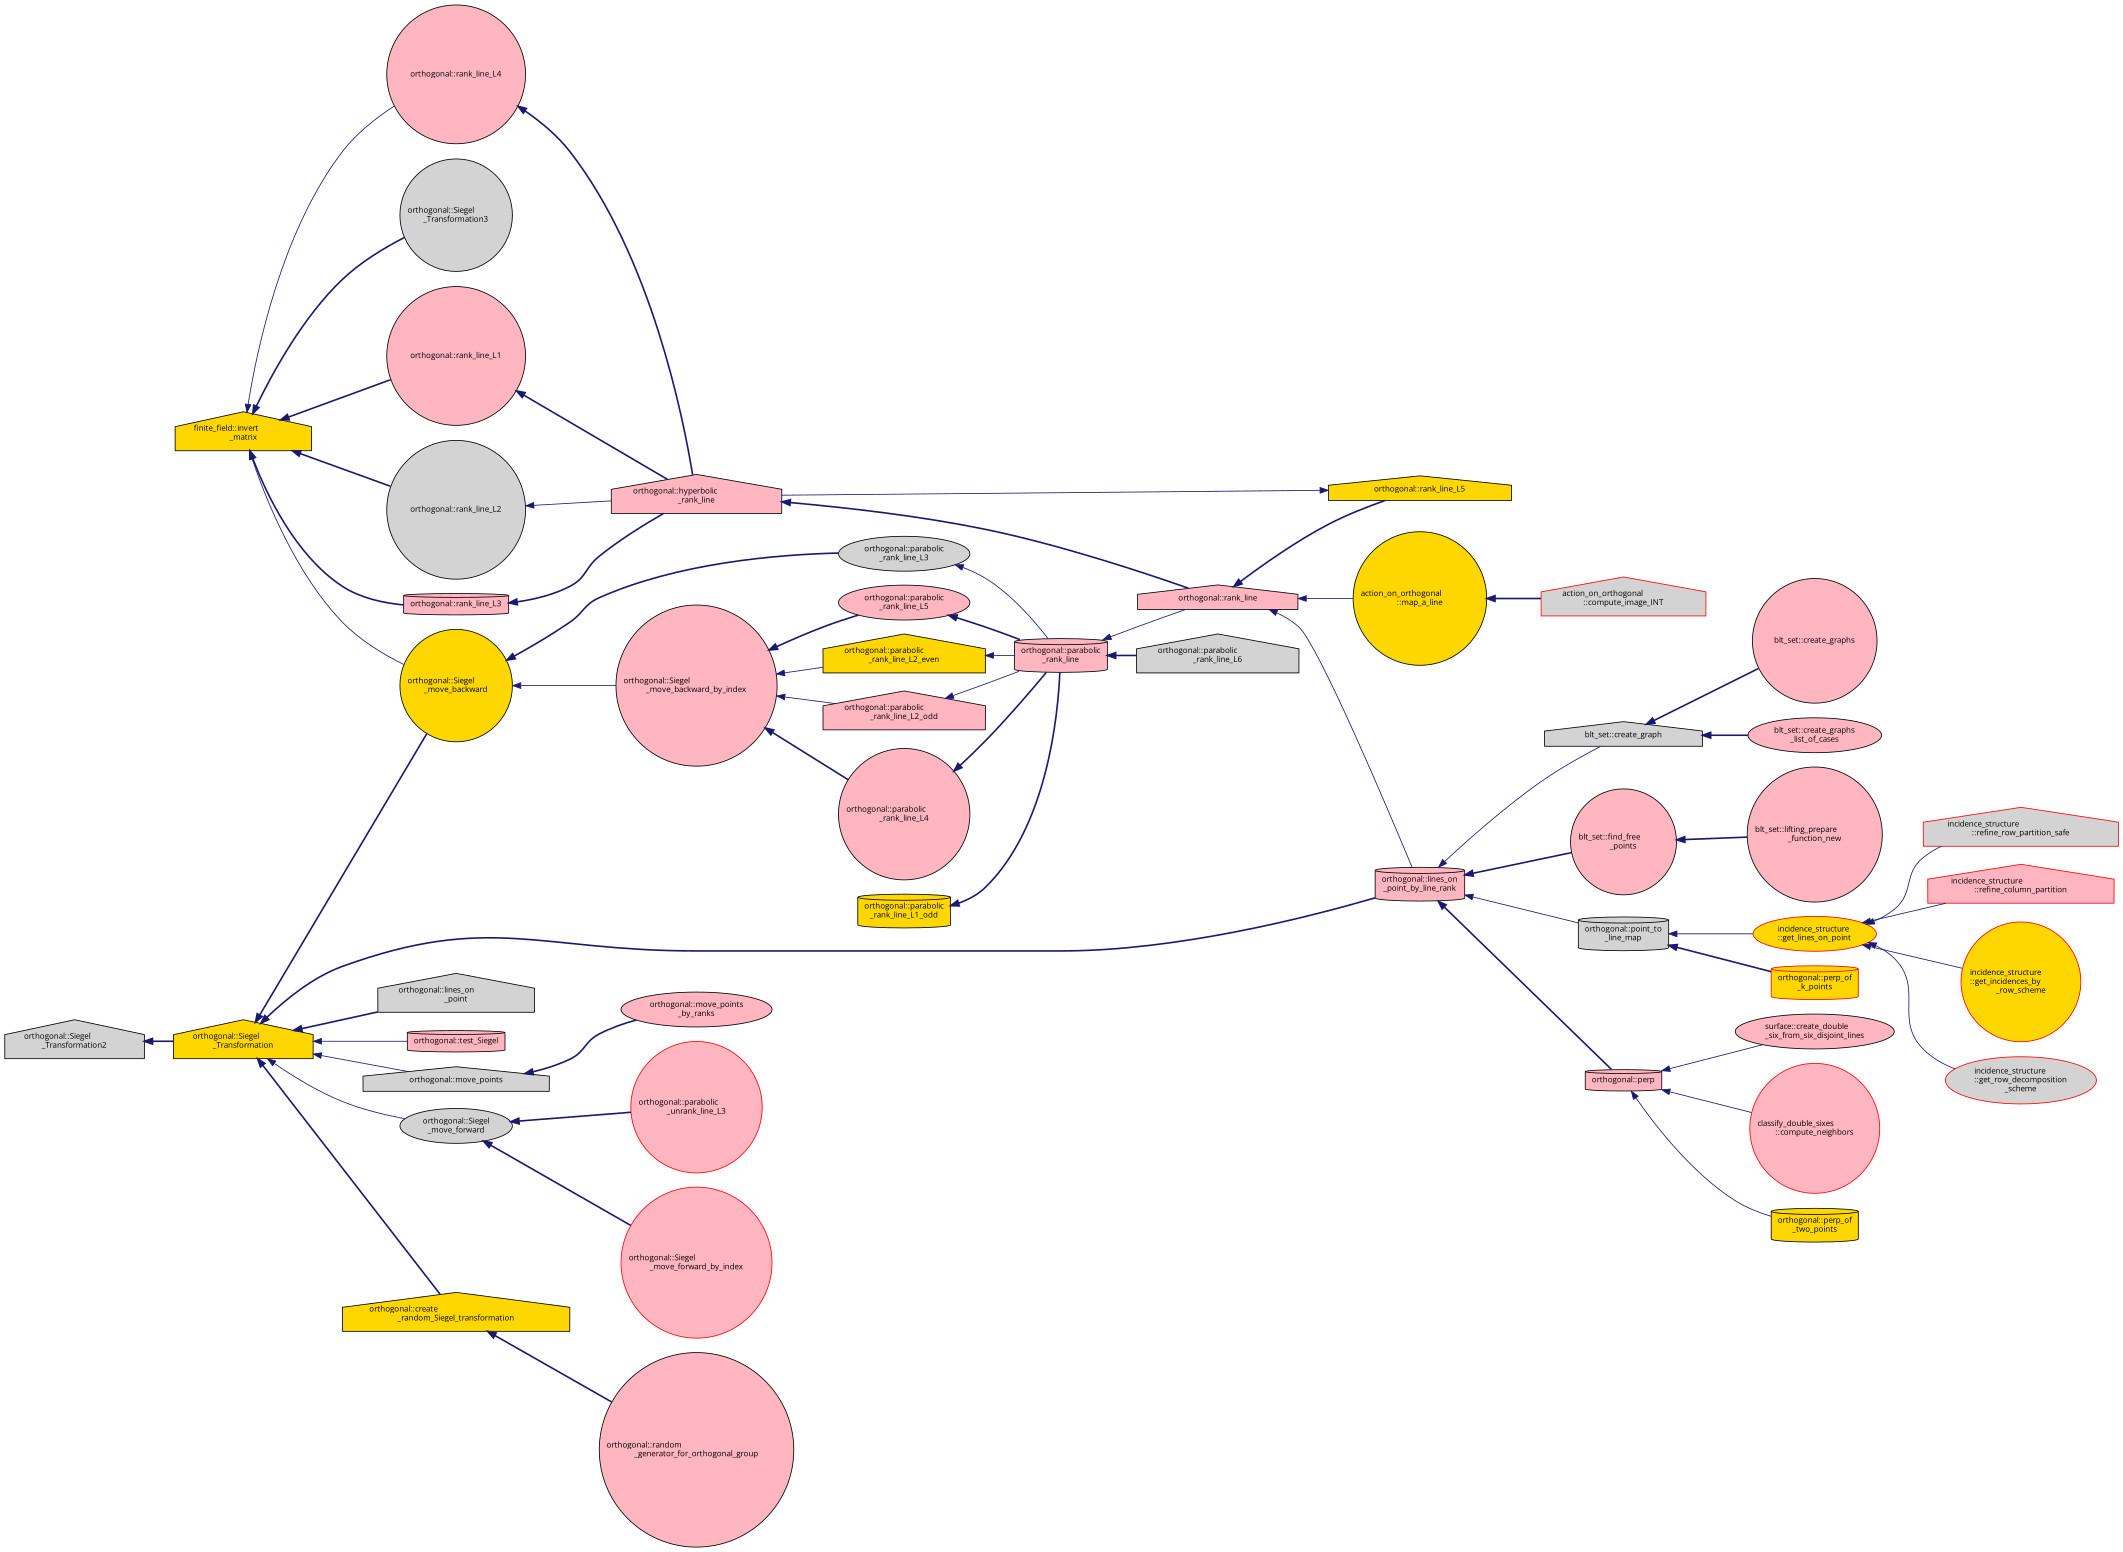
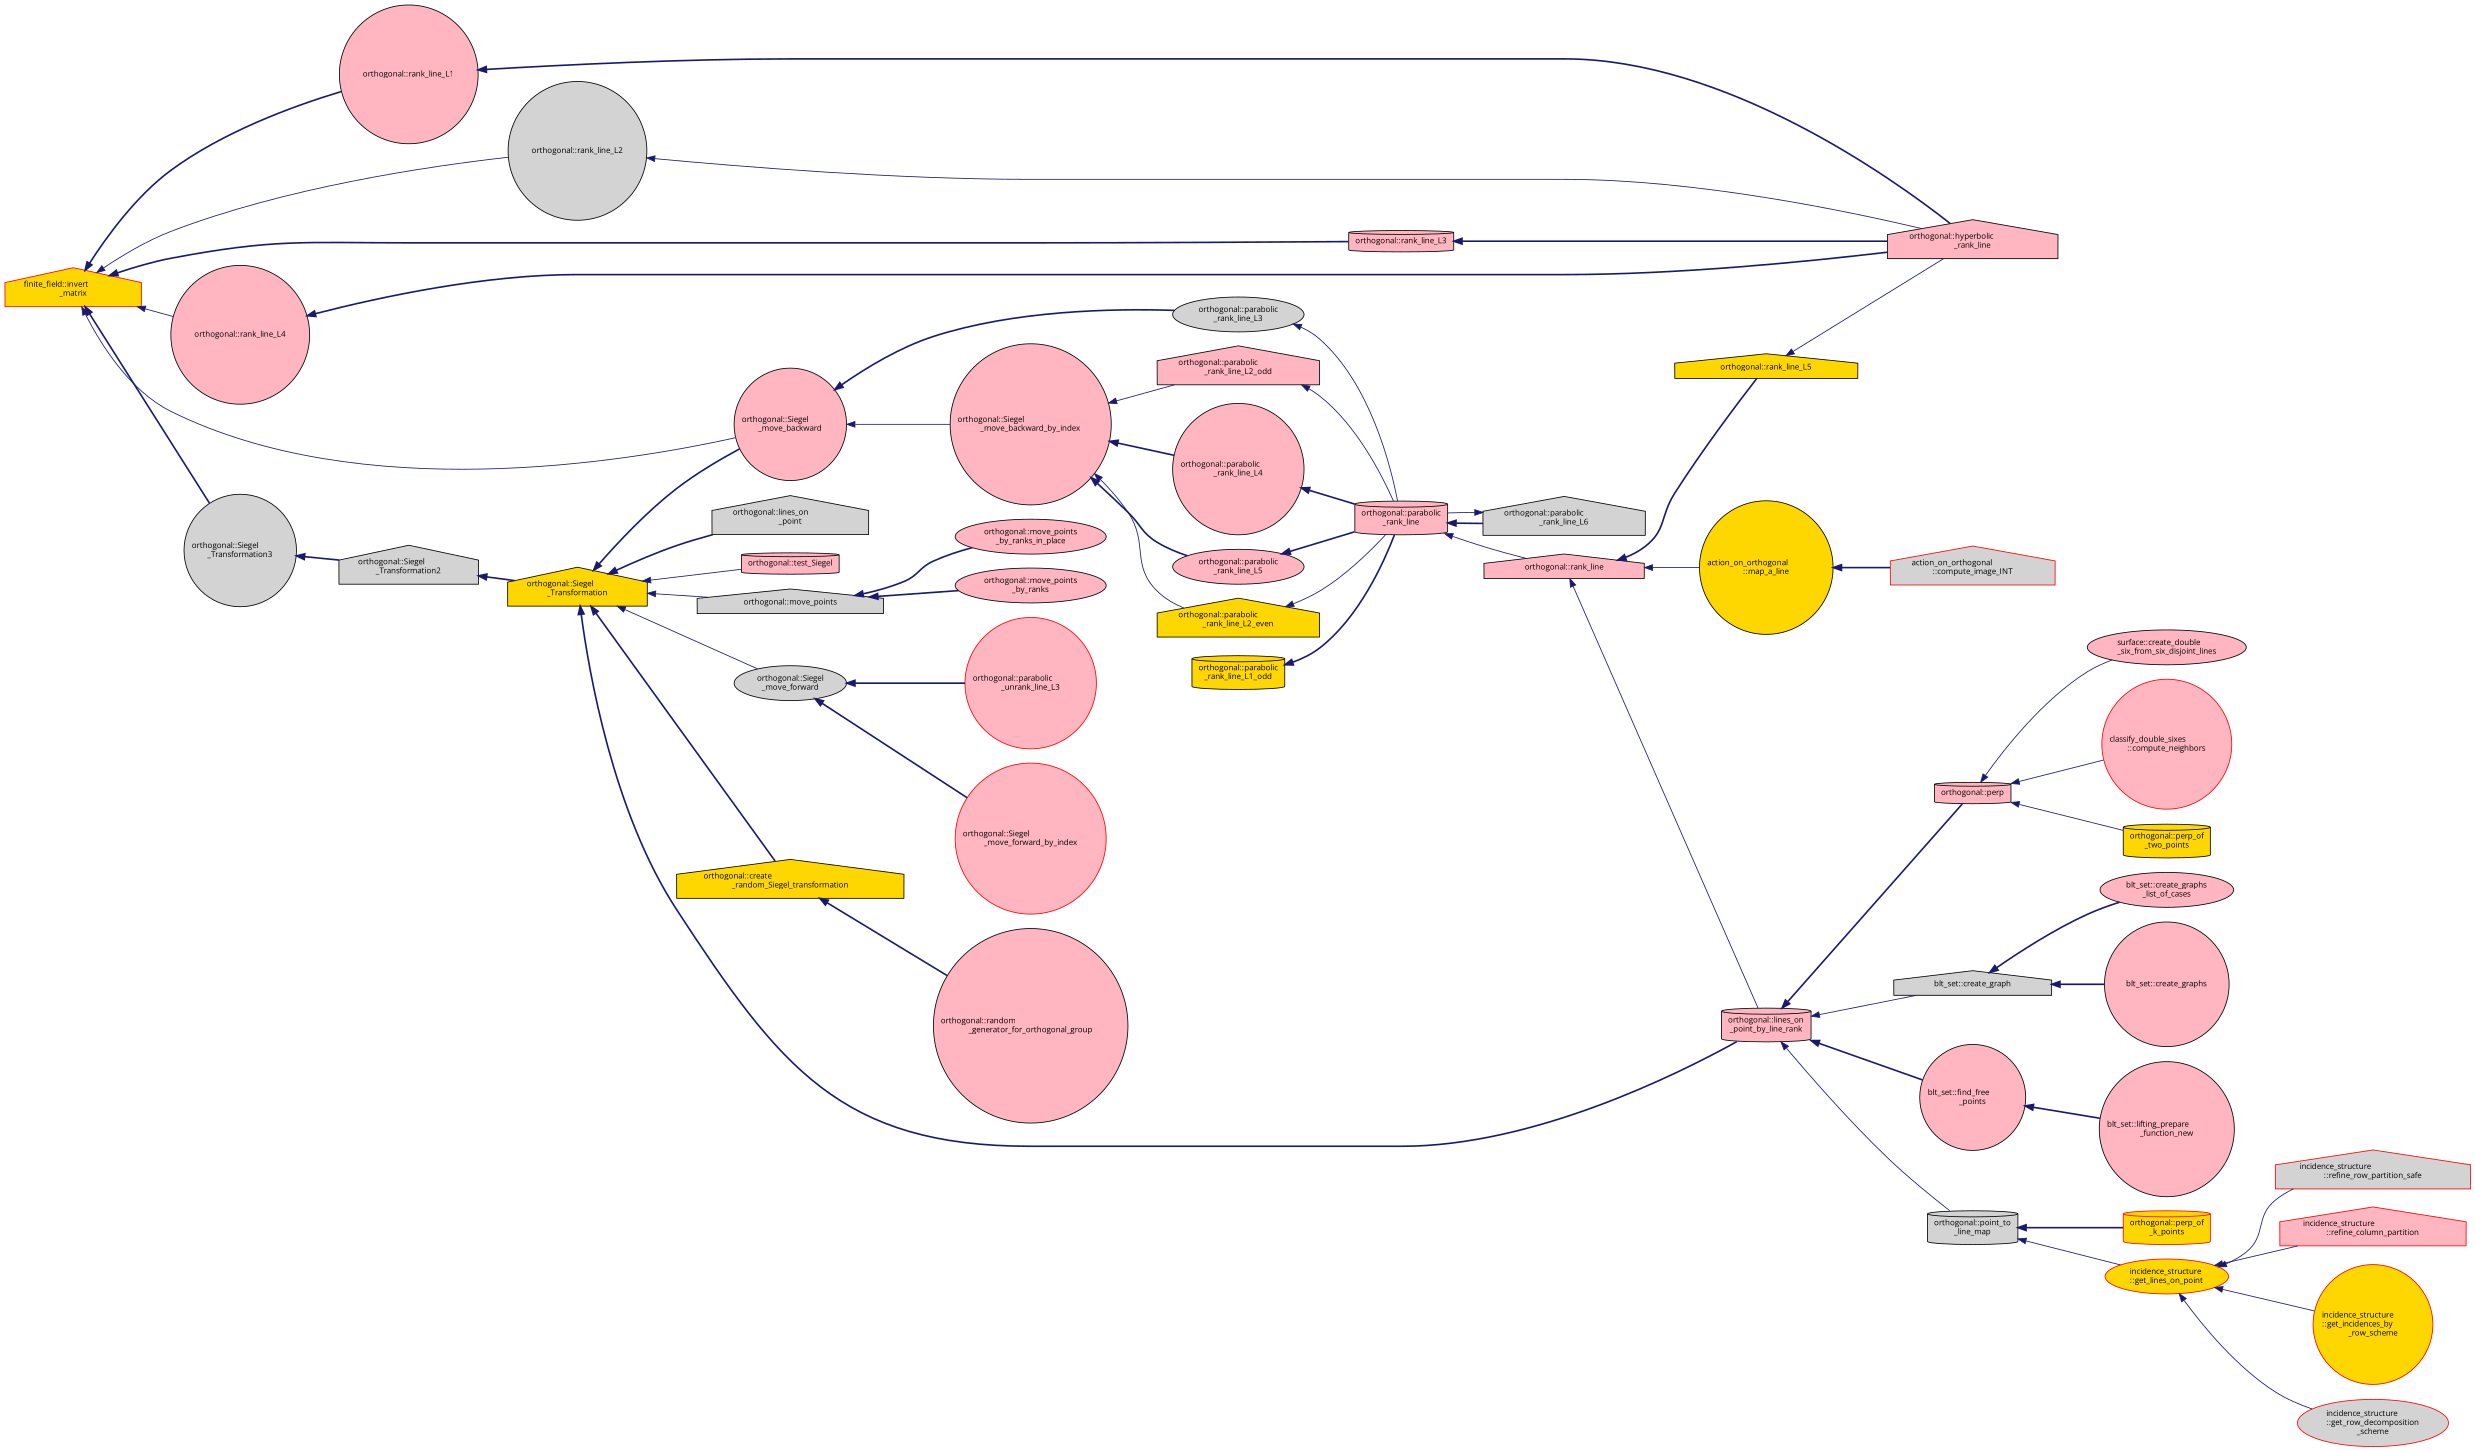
node "finite_field::invert _matrix": color black -> red
edge "orthogonal::rank_line_L2" -> "finite_field::invert _matrix": style bold -> solid
edge "orthogonal::parabolic _rank_line" -> "orthogonal::parabolic _rank_line_L6": added
edge "orthogonal::rank_line" -> "orthogonal::hyperbolic _rank_line": removed
node "orthogonal::move_points _by_ranks_in_place": added
edge "orthogonal::Siegel _Transformation2" -> "orthogonal::Siegel _Transformation3": added
node "orthogonal::Siegel _move_backward": fillcolor gold -> lightpink
